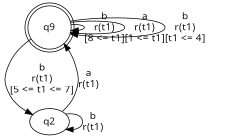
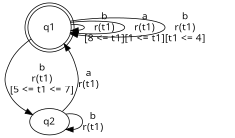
node "q9": label "q9" -> "q1"
